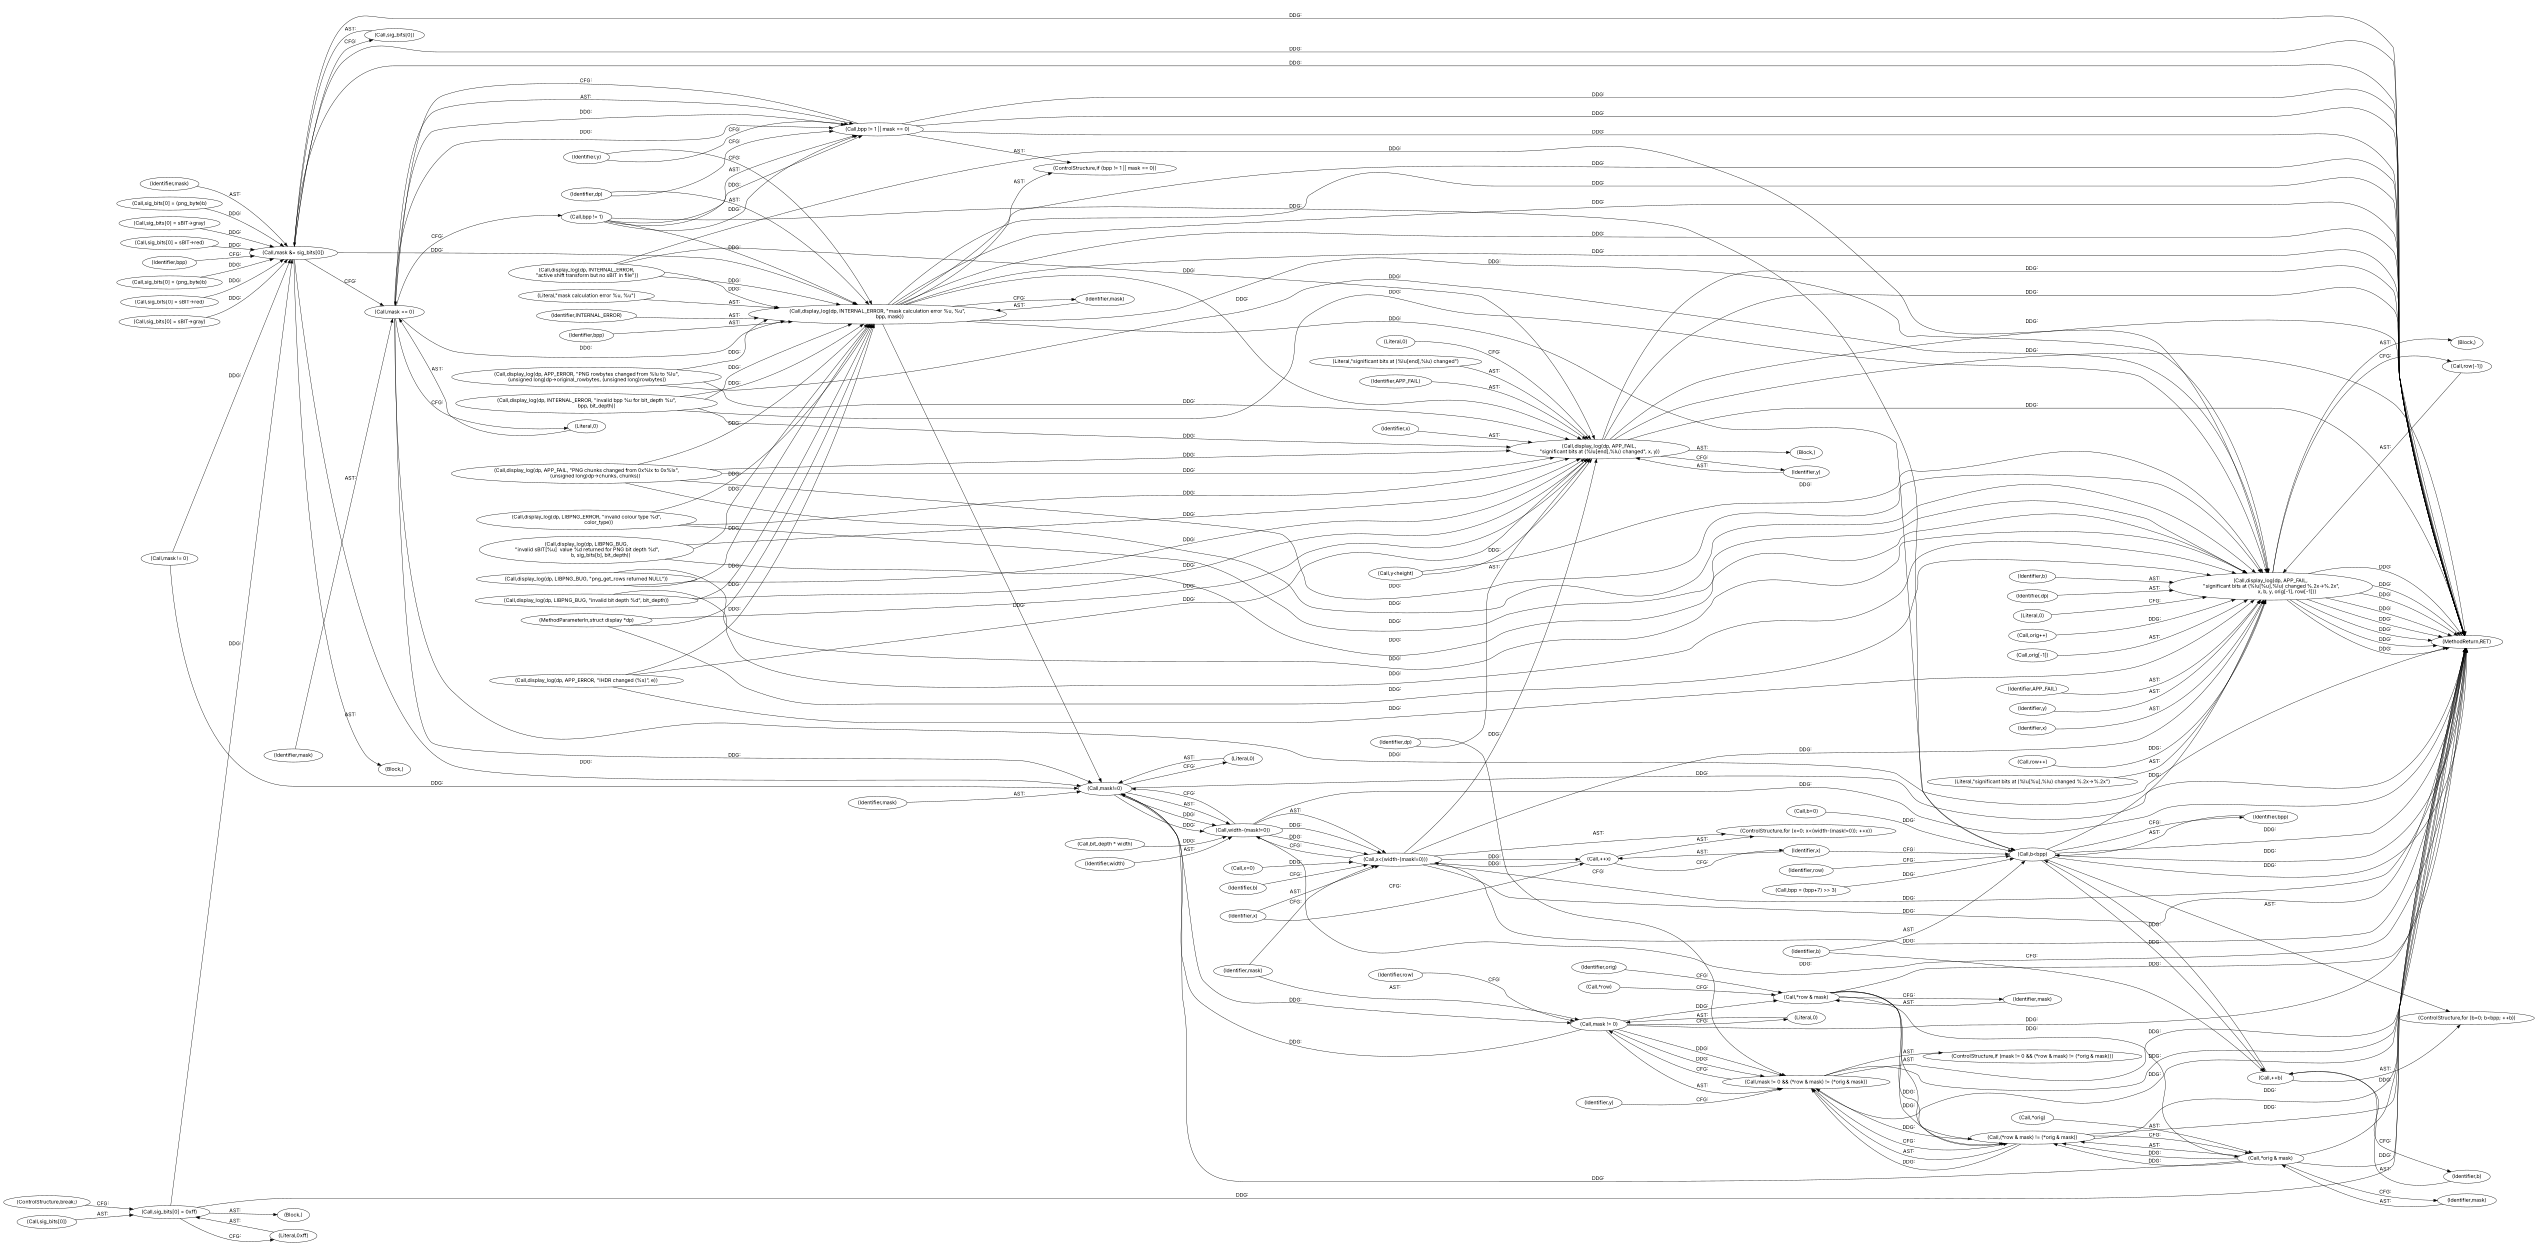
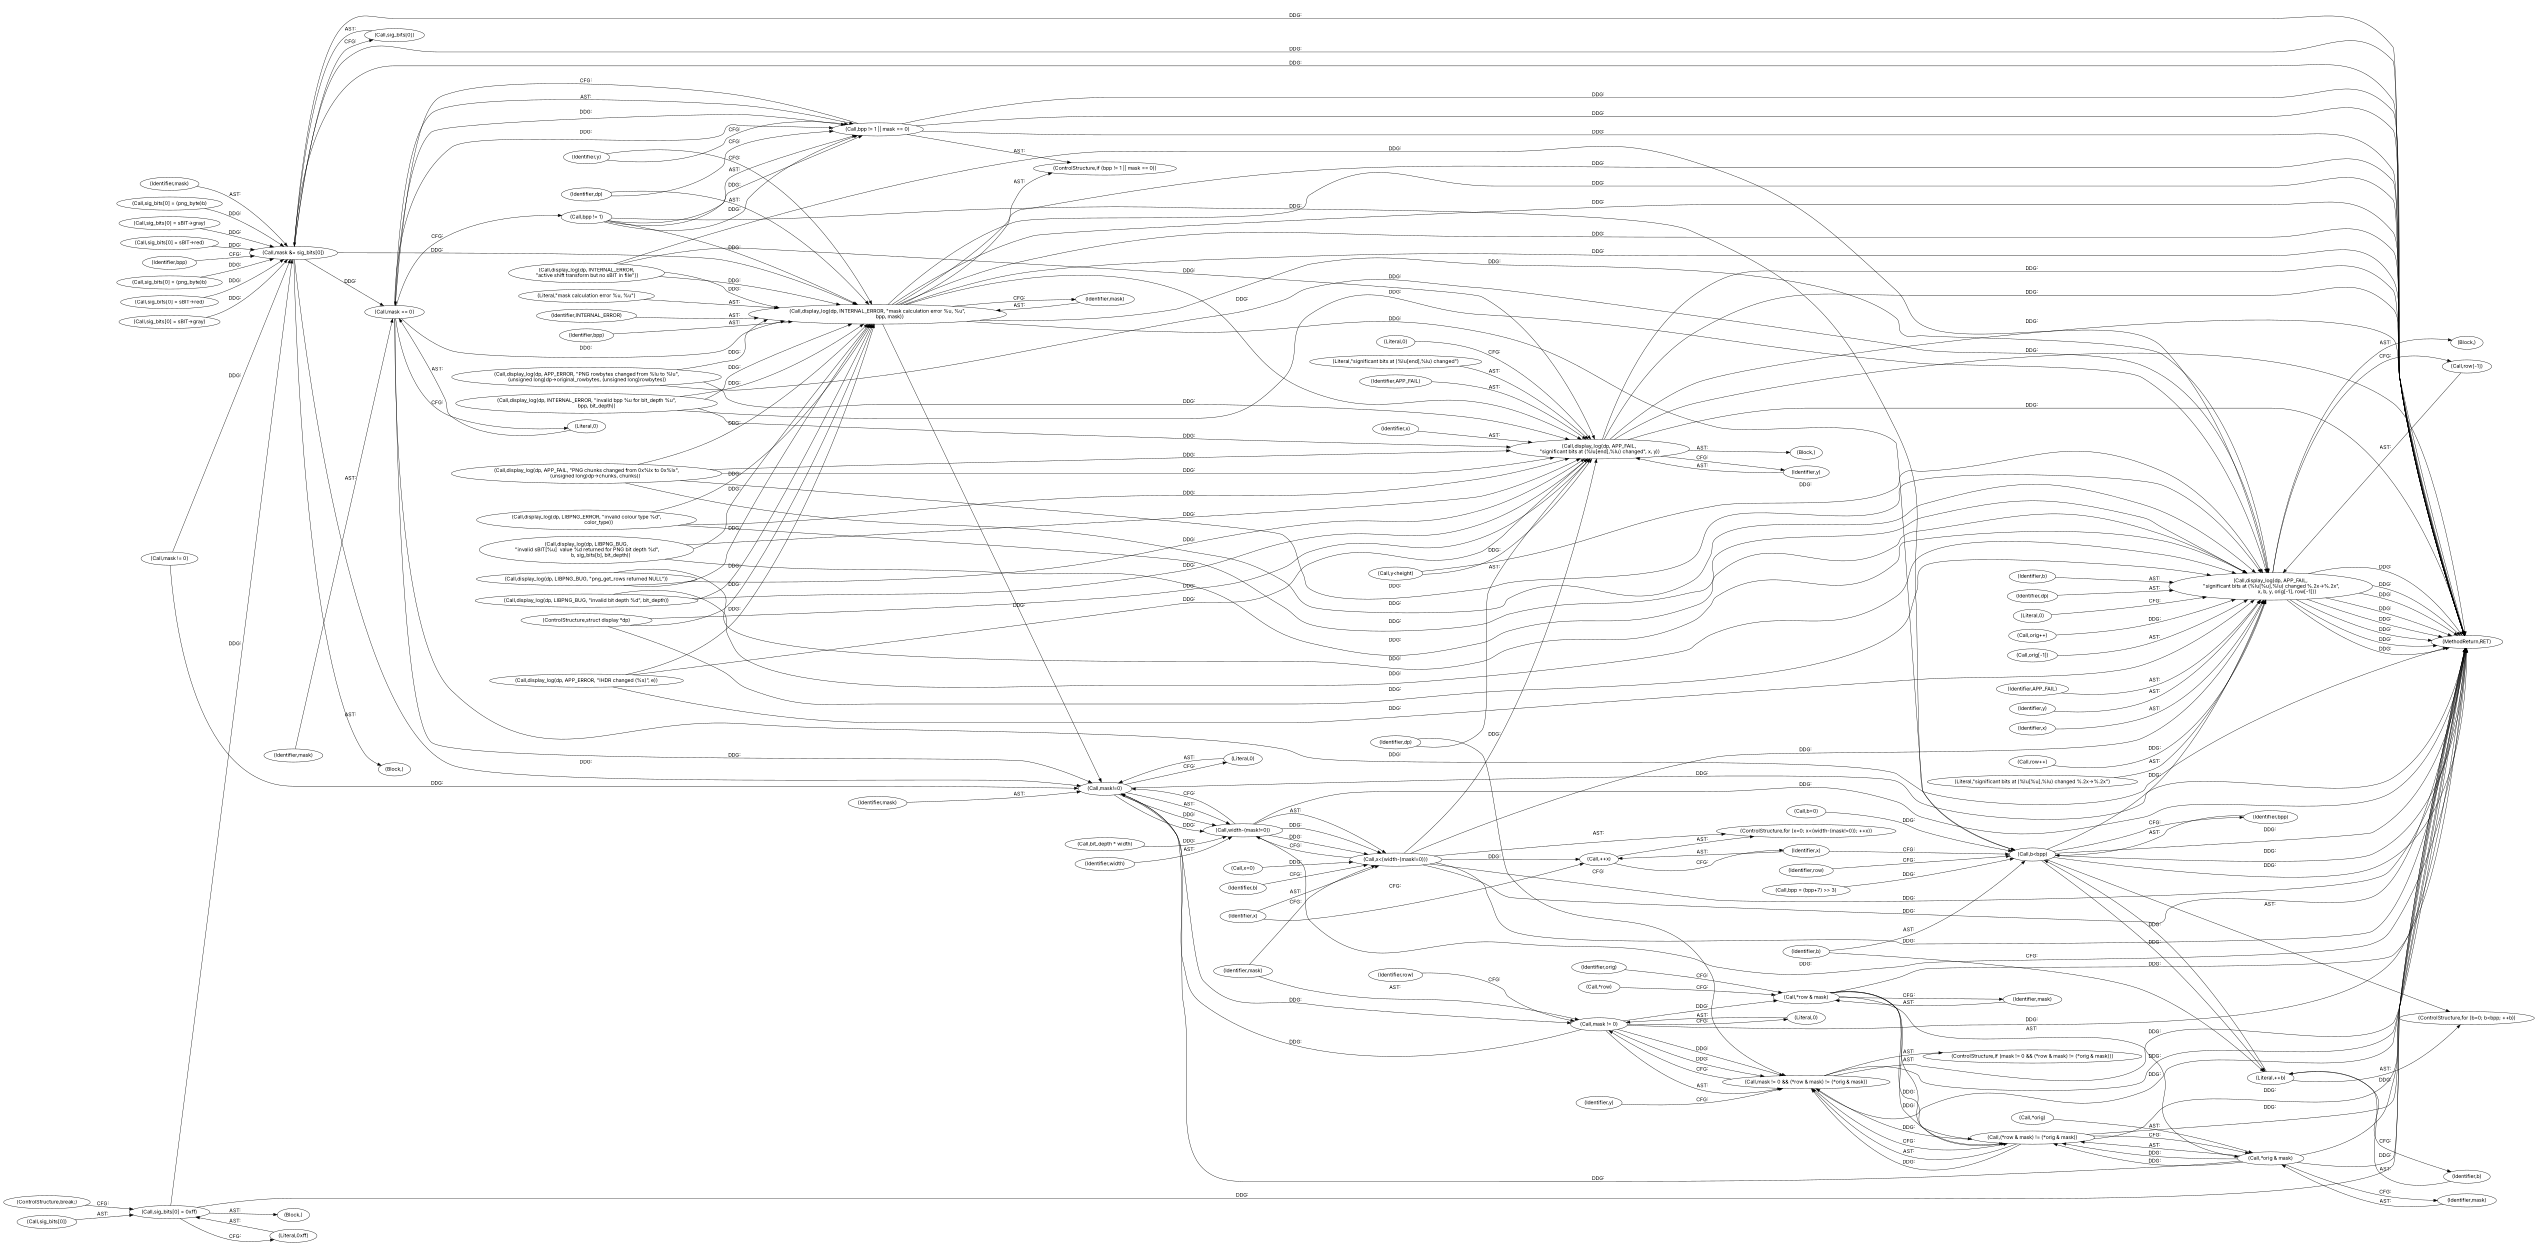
edge "(Call,mask &= sig_bits[0])" -> "(Call,mask == 0)": label "CFG: " -> "DDG: "
node "(MethodParameterIn,struct display *dp)": label "(MethodParameterIn,struct display *dp)" -> "(ControlStructure,struct display *dp)"
edge "(Call,++x)" -> "(Call,x<(width-(mask!=0)))": removed, label "DDG:"
edge "(Call,*row & mask)" -> "(Call,*orig & mask)": label "DDG: " -> "AST: "
node "(Call,++b)": label "(Call,++b)" -> "(Literal,++b)"
